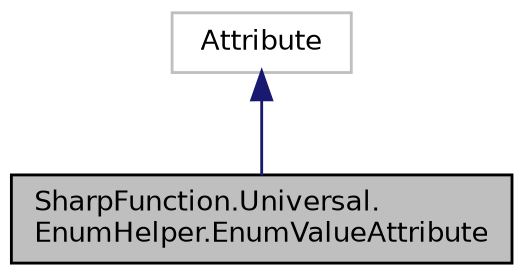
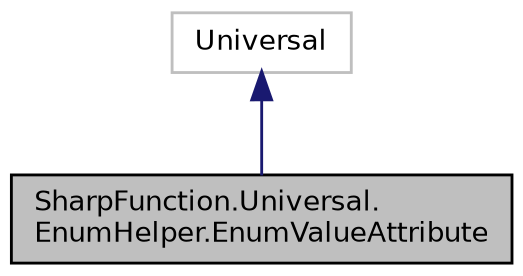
node "Attribute": label "Attribute" -> "Universal"
